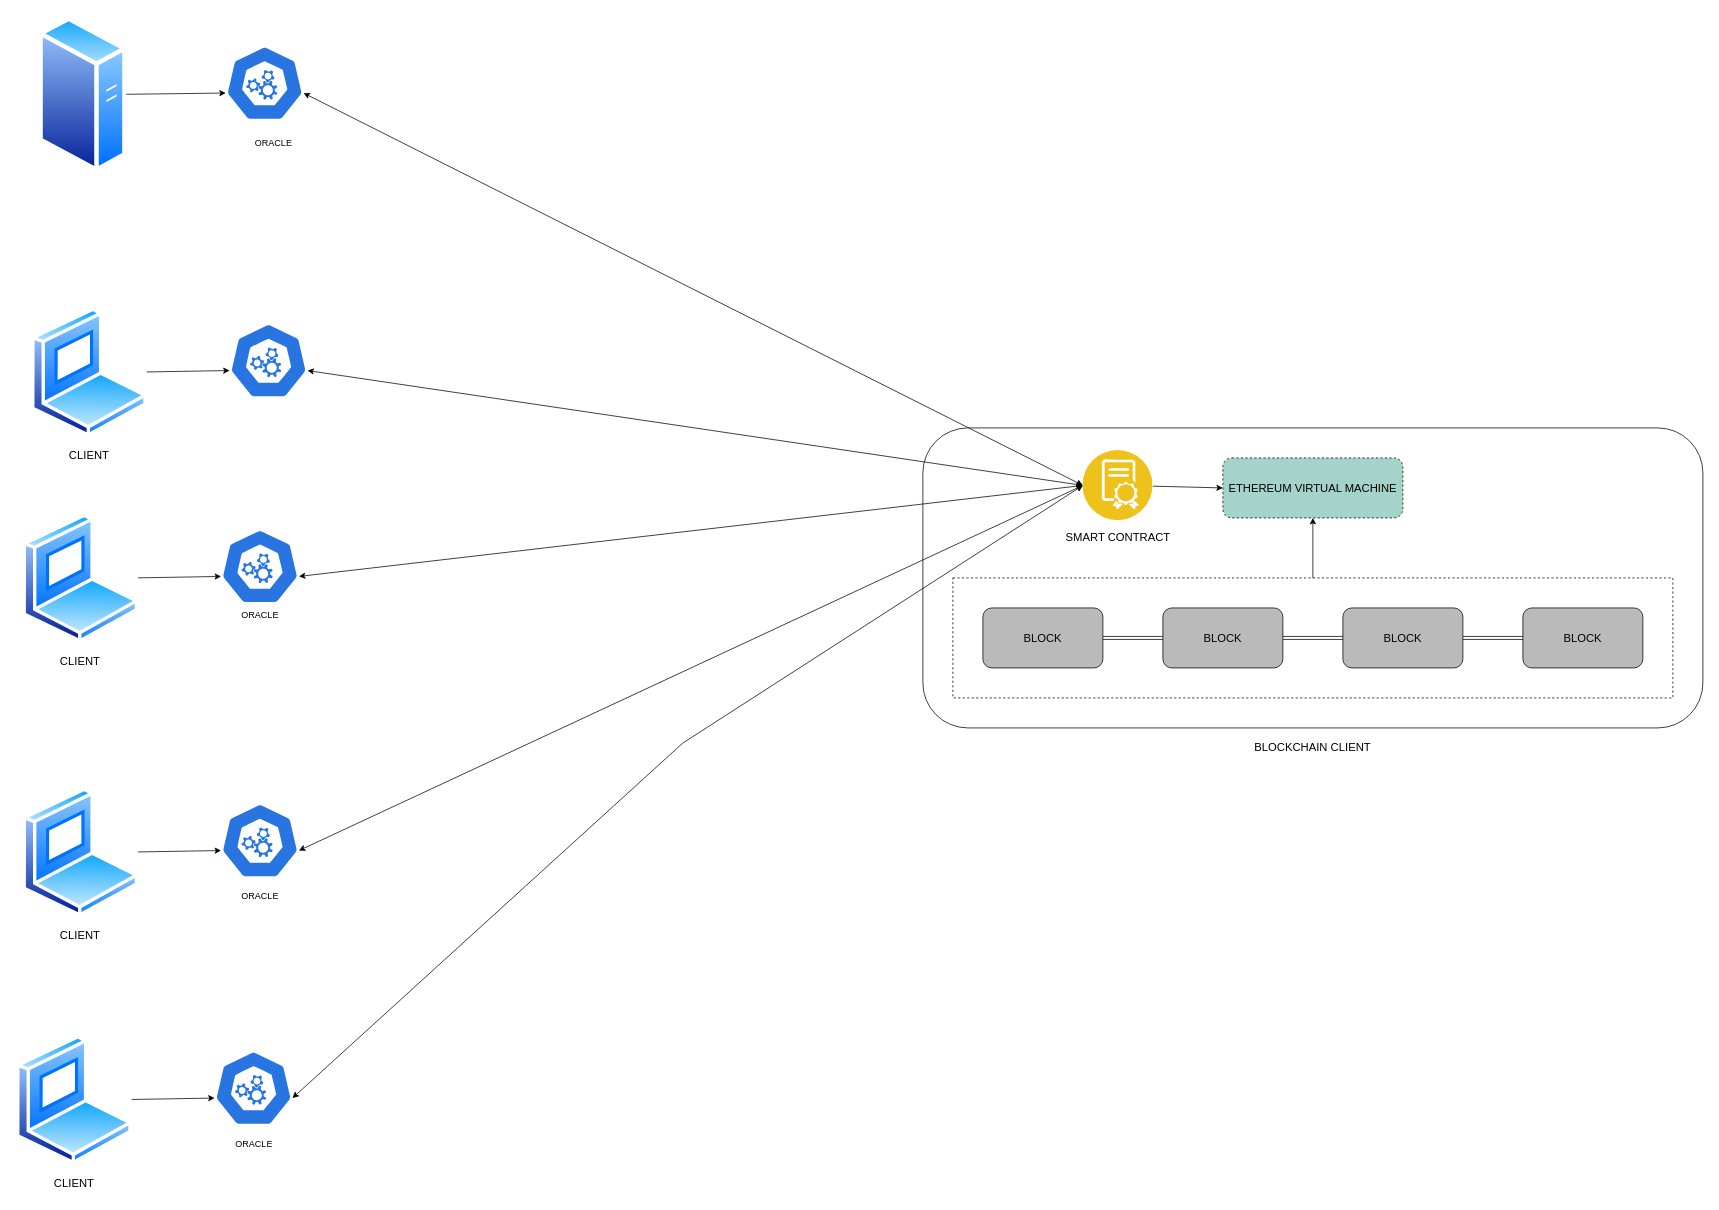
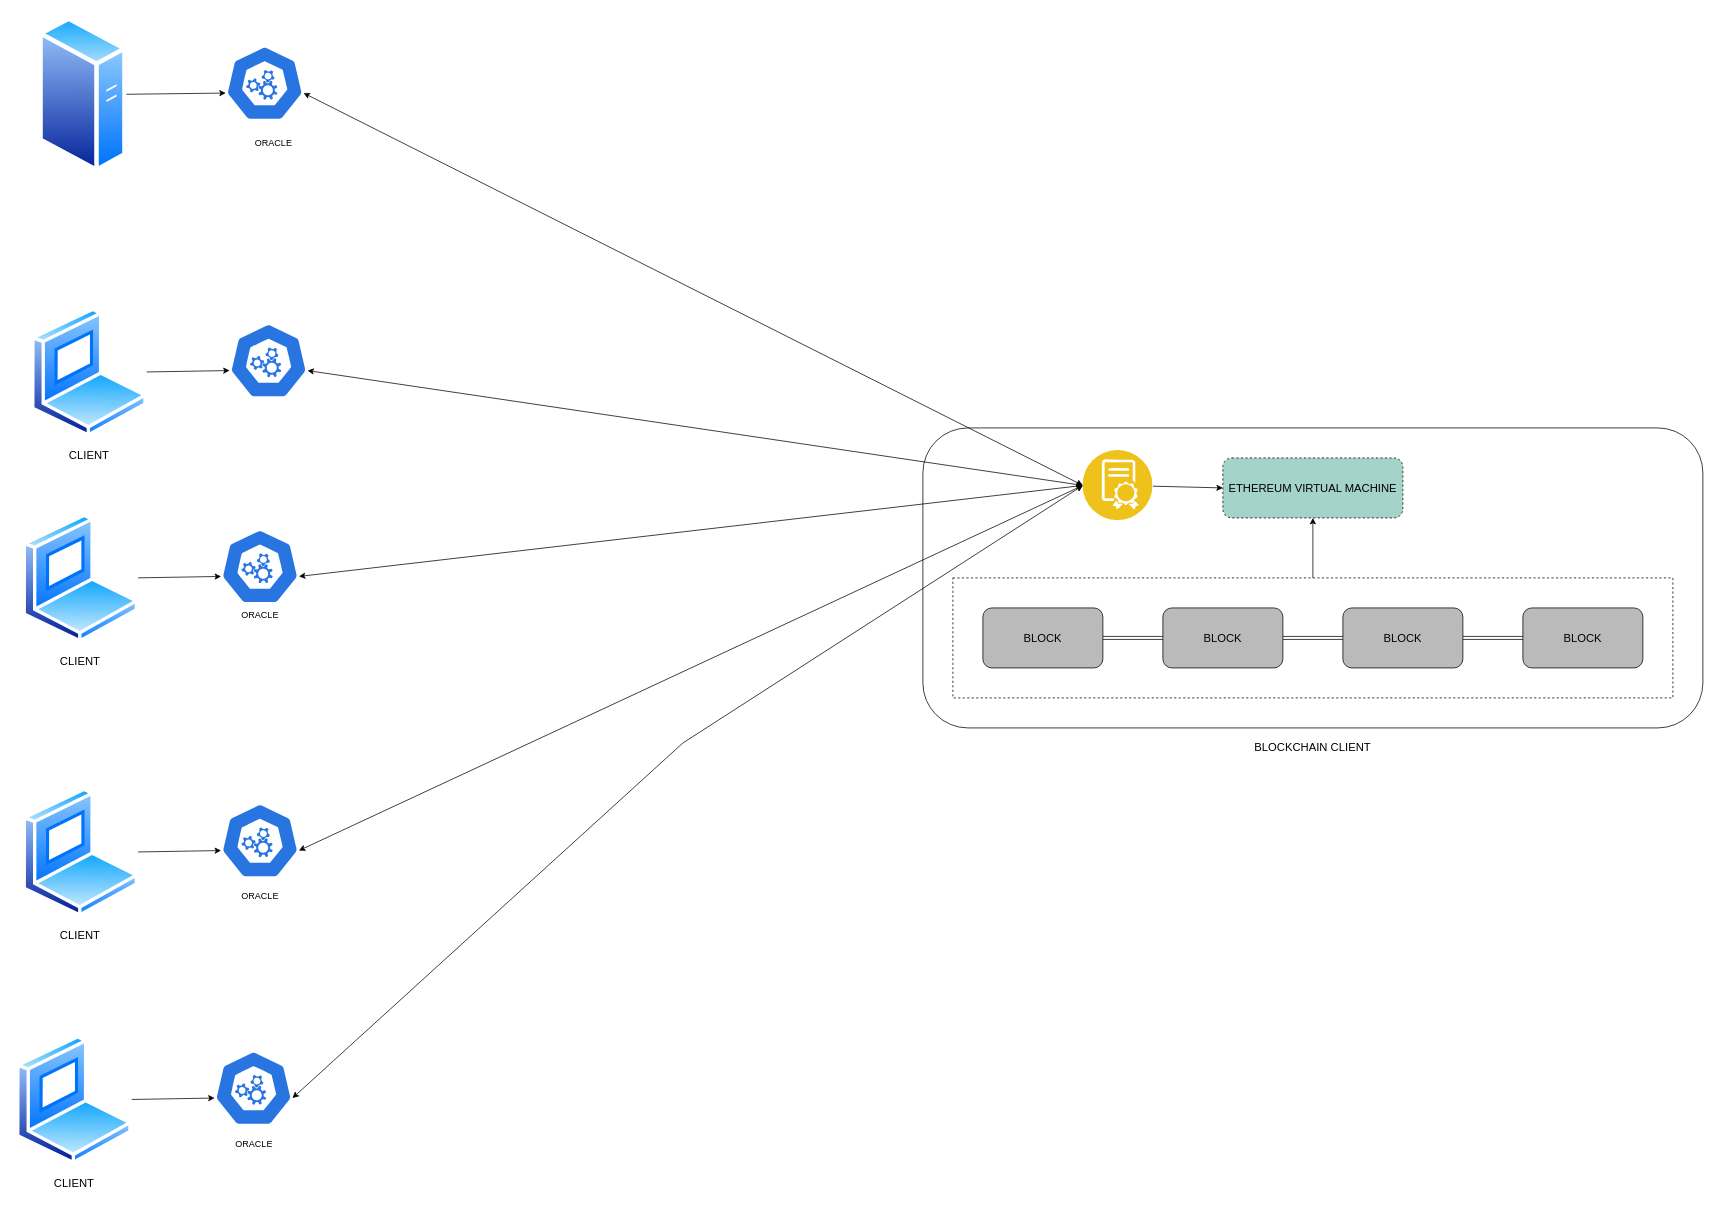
node "SMART CONTRACT": removed
